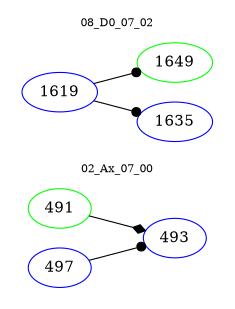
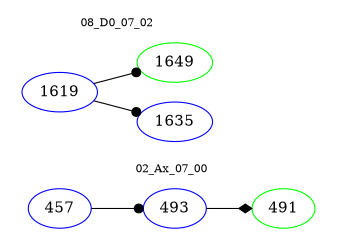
edge "491" -> "493": reversed
node "497": label "497" -> "457"
